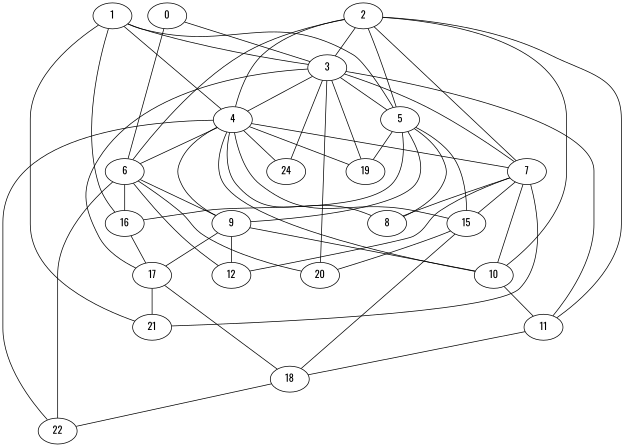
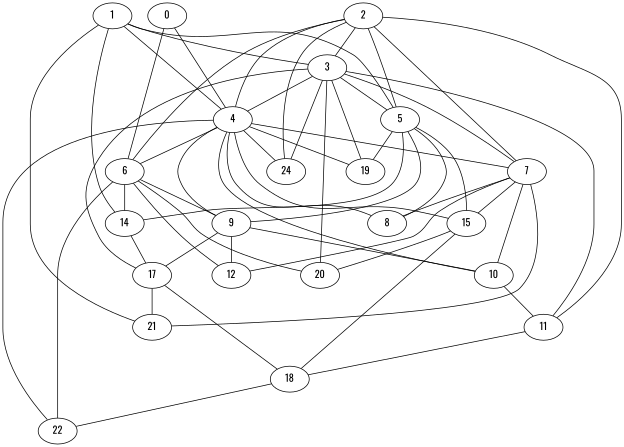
edge "0" -- "3": now "0" -- "4"
edge "2" -- "10": now "2" -- "24"
node "16": label "16" -> "14"
